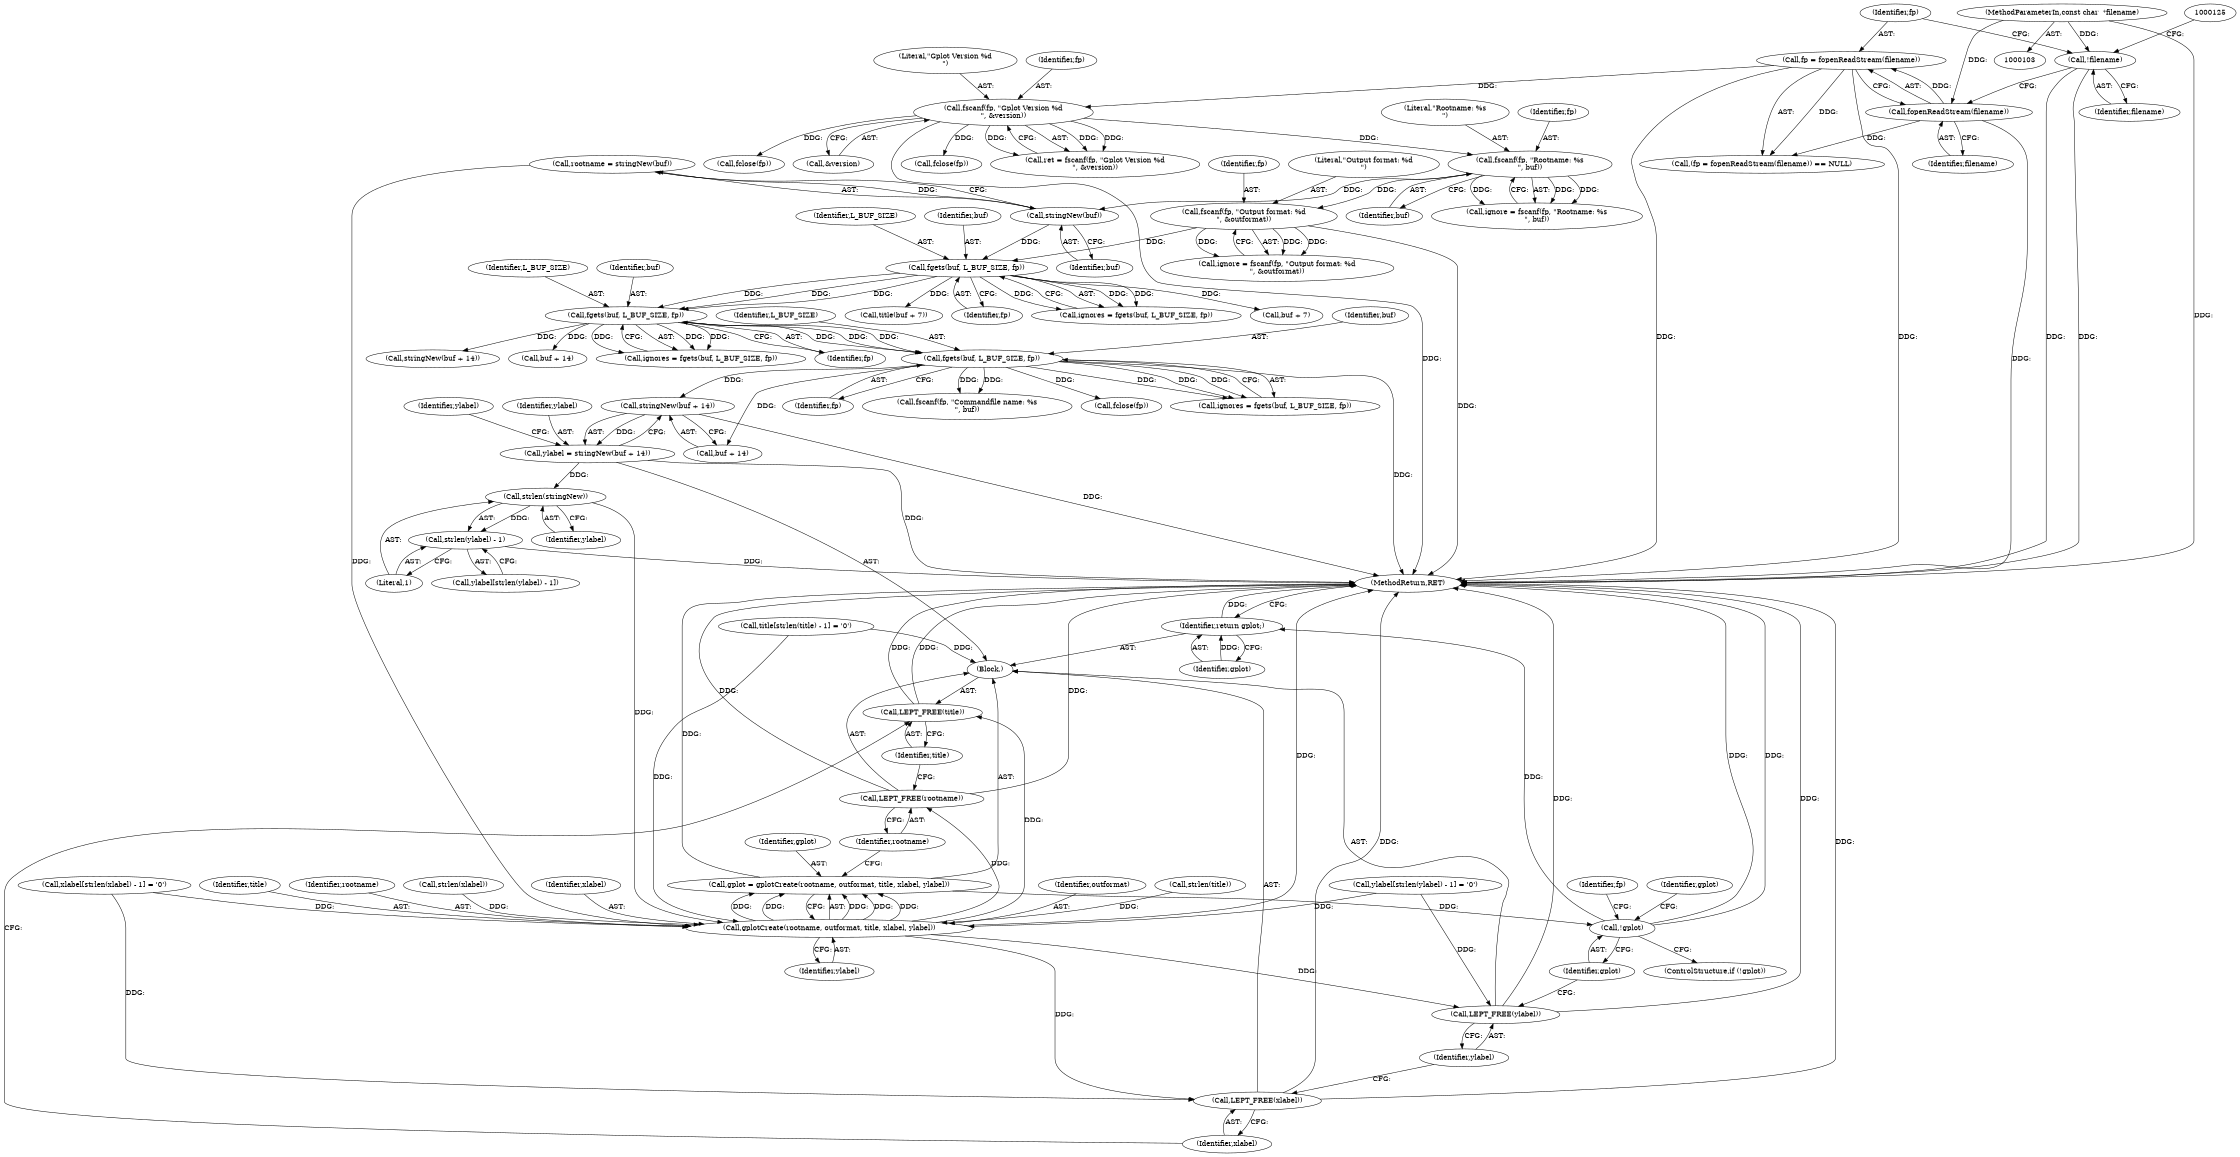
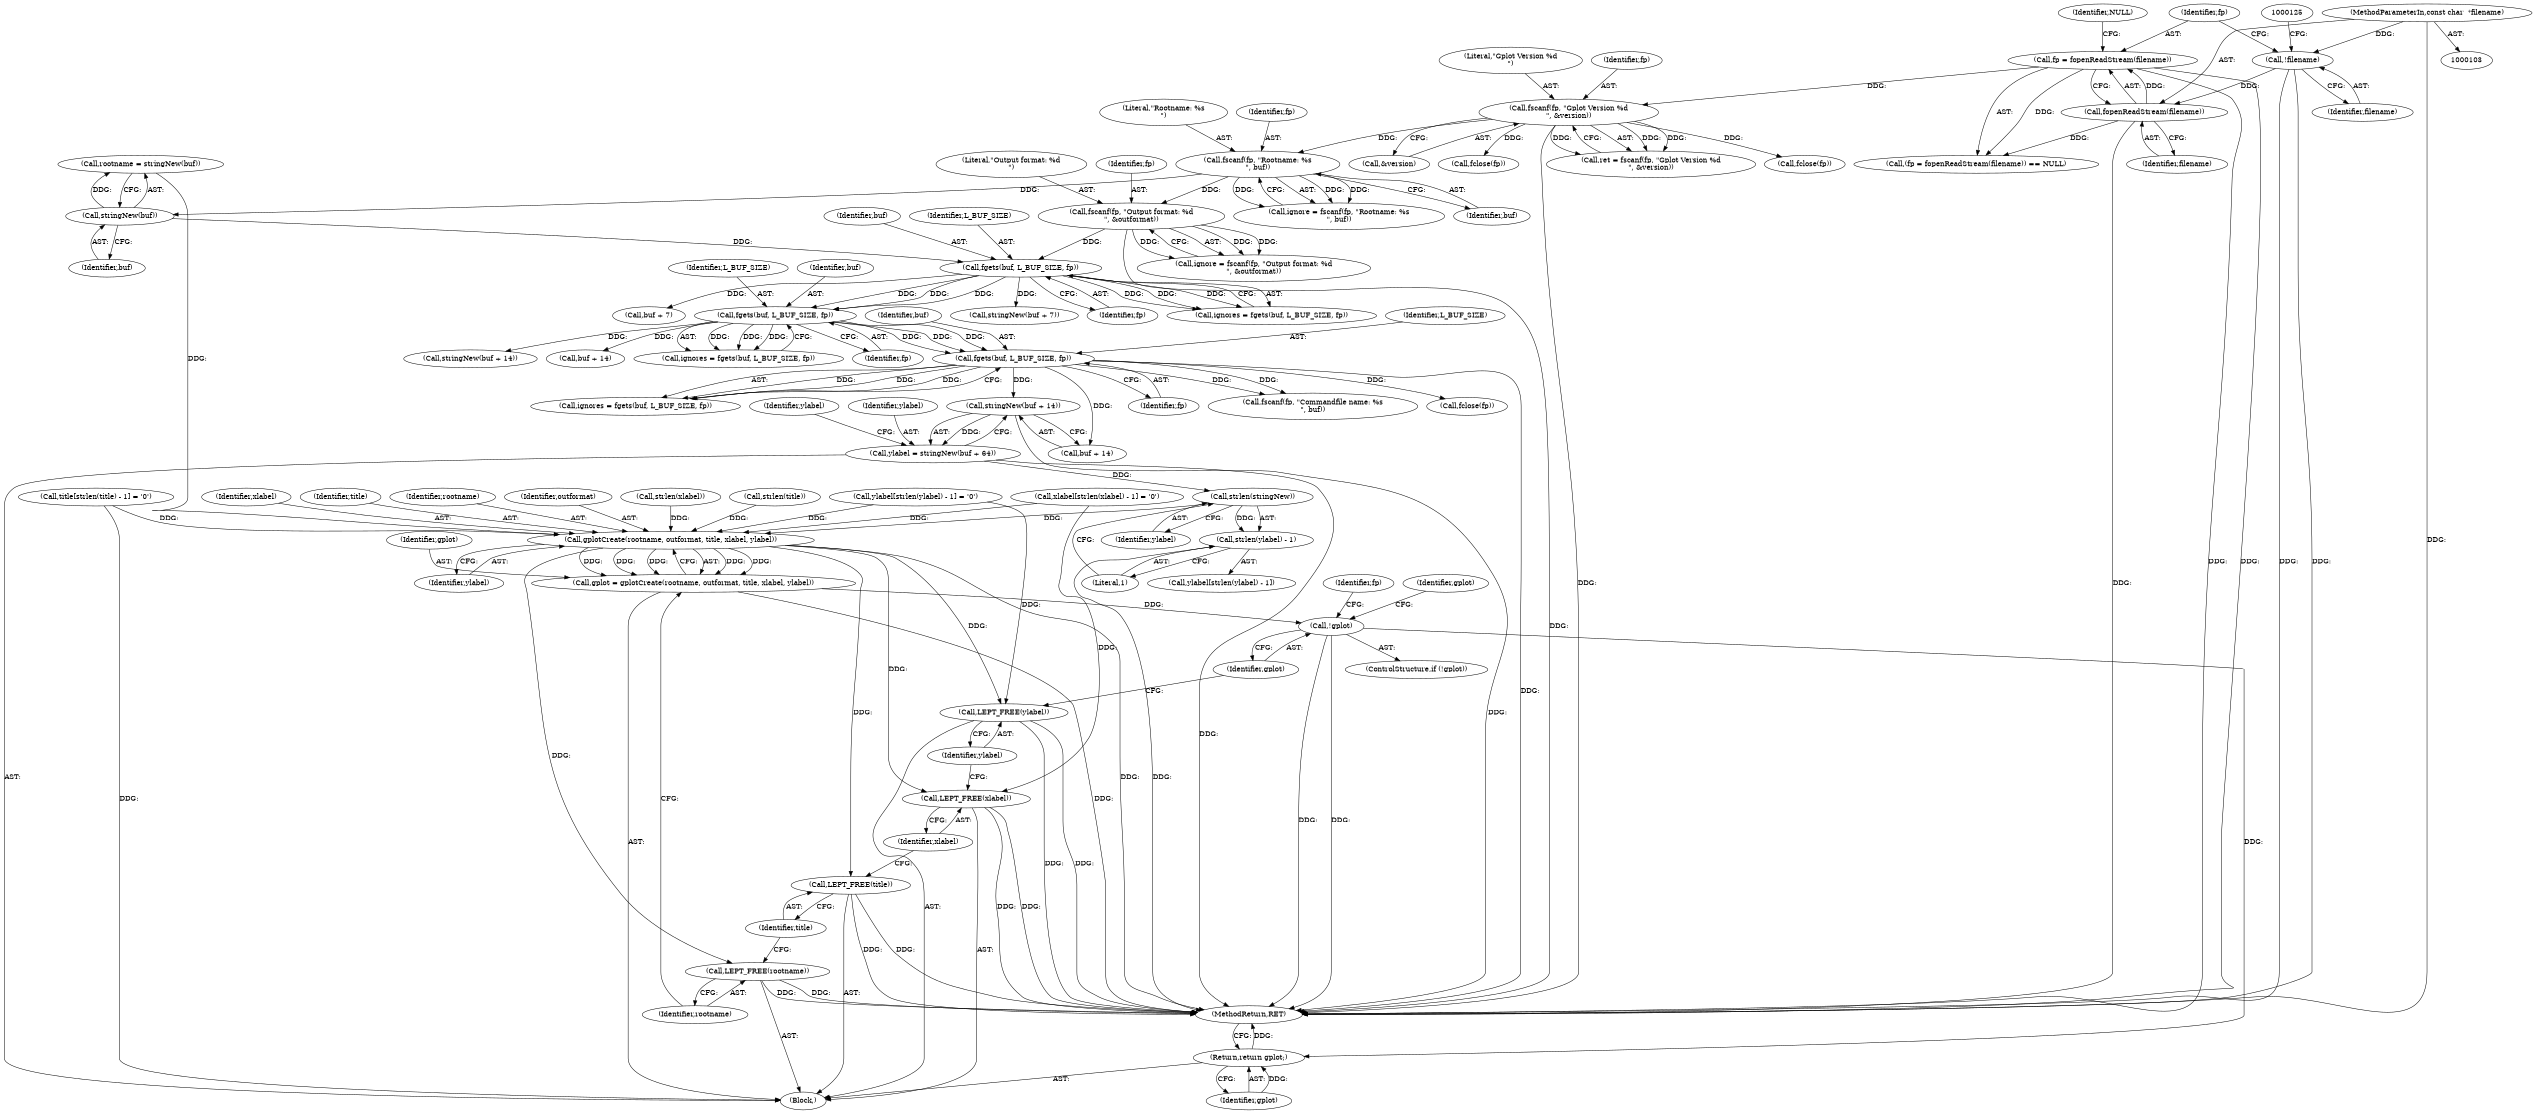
node "(Identifier,NULL)": added
edge "(MethodParameterIn,const char  *filename)" -> "(Call,fopenReadStream(filename))": label "DDG: " -> "AST: "
edge "(Call,!filename)" -> "(Call,fopenReadStream(filename))": label "CFG: " -> "DDG: "
node "(Call,title(buf + 7))": label "(Call,title(buf + 7))" -> "(Call,stringNew(buf + 7))"
node "(Call,ylabel = stringNew(buf + 14))": label "(Call,ylabel = stringNew(buf + 14))" -> "(Call,ylabel = stringNew(buf + 64))"
edge "(Literal,1)" -> "(Call,strlen(stringNew))": label "AST: " -> "CFG: "
edge "(Call,ylabel[strlen(ylabel) - 1])" -> "(Call,strlen(ylabel) - 1)": removed, label "CFG:"
node "(Identifier,return gplot;)": label "(Identifier,return gplot;)" -> "(Return,return gplot;)"
edge "(Block,)" -> "(Call,LEPT_FREE(title))": reversed
edge "(Call,!gplot)" -> "(ControlStructure,if (!gplot))": label "CFG: " -> "AST: "
